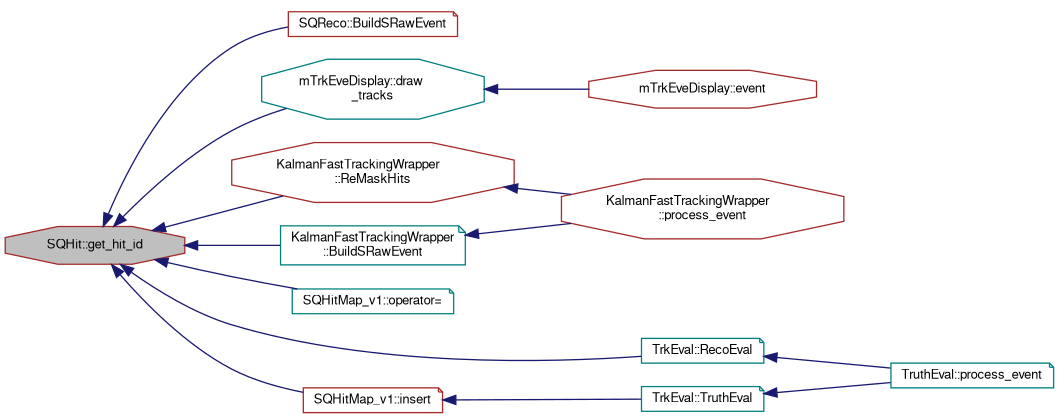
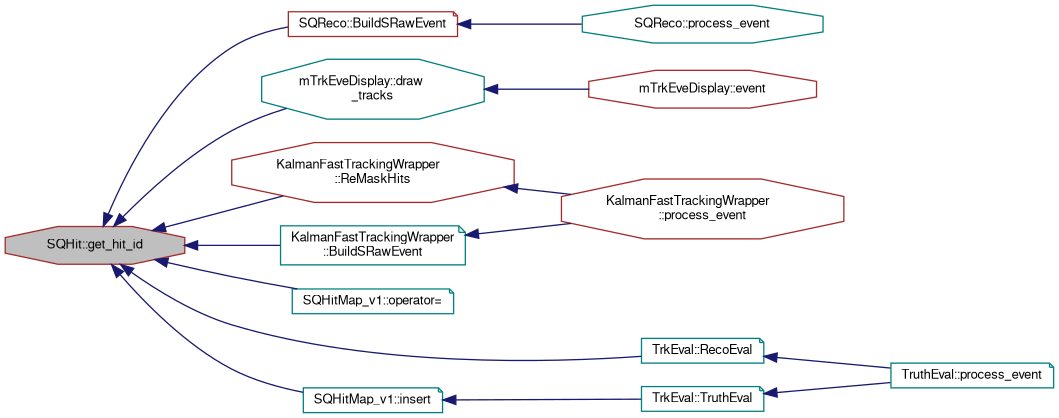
node "SQReco::process_event": added
node "SQHitMap_v1::insert": color brown -> teal
